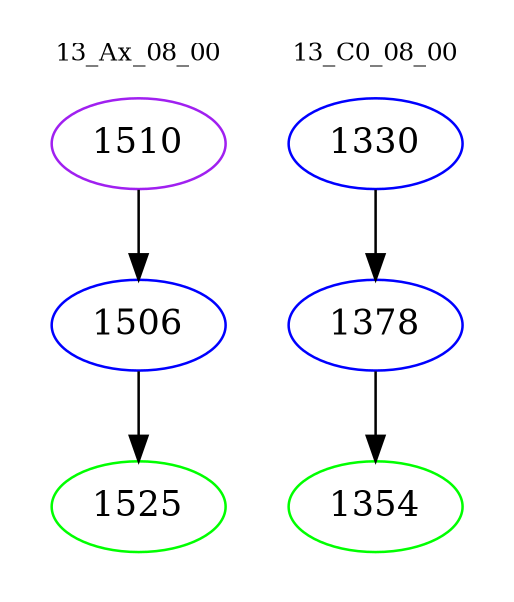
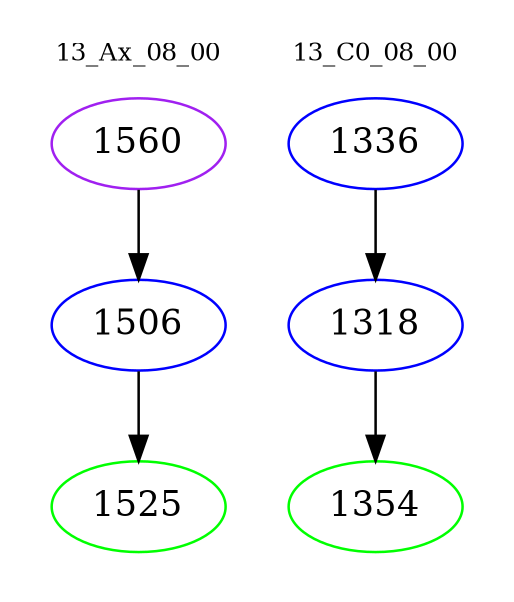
node "1510": label "1510" -> "1560"
node "1330": label "1330" -> "1336"
node "1378": label "1378" -> "1318"
